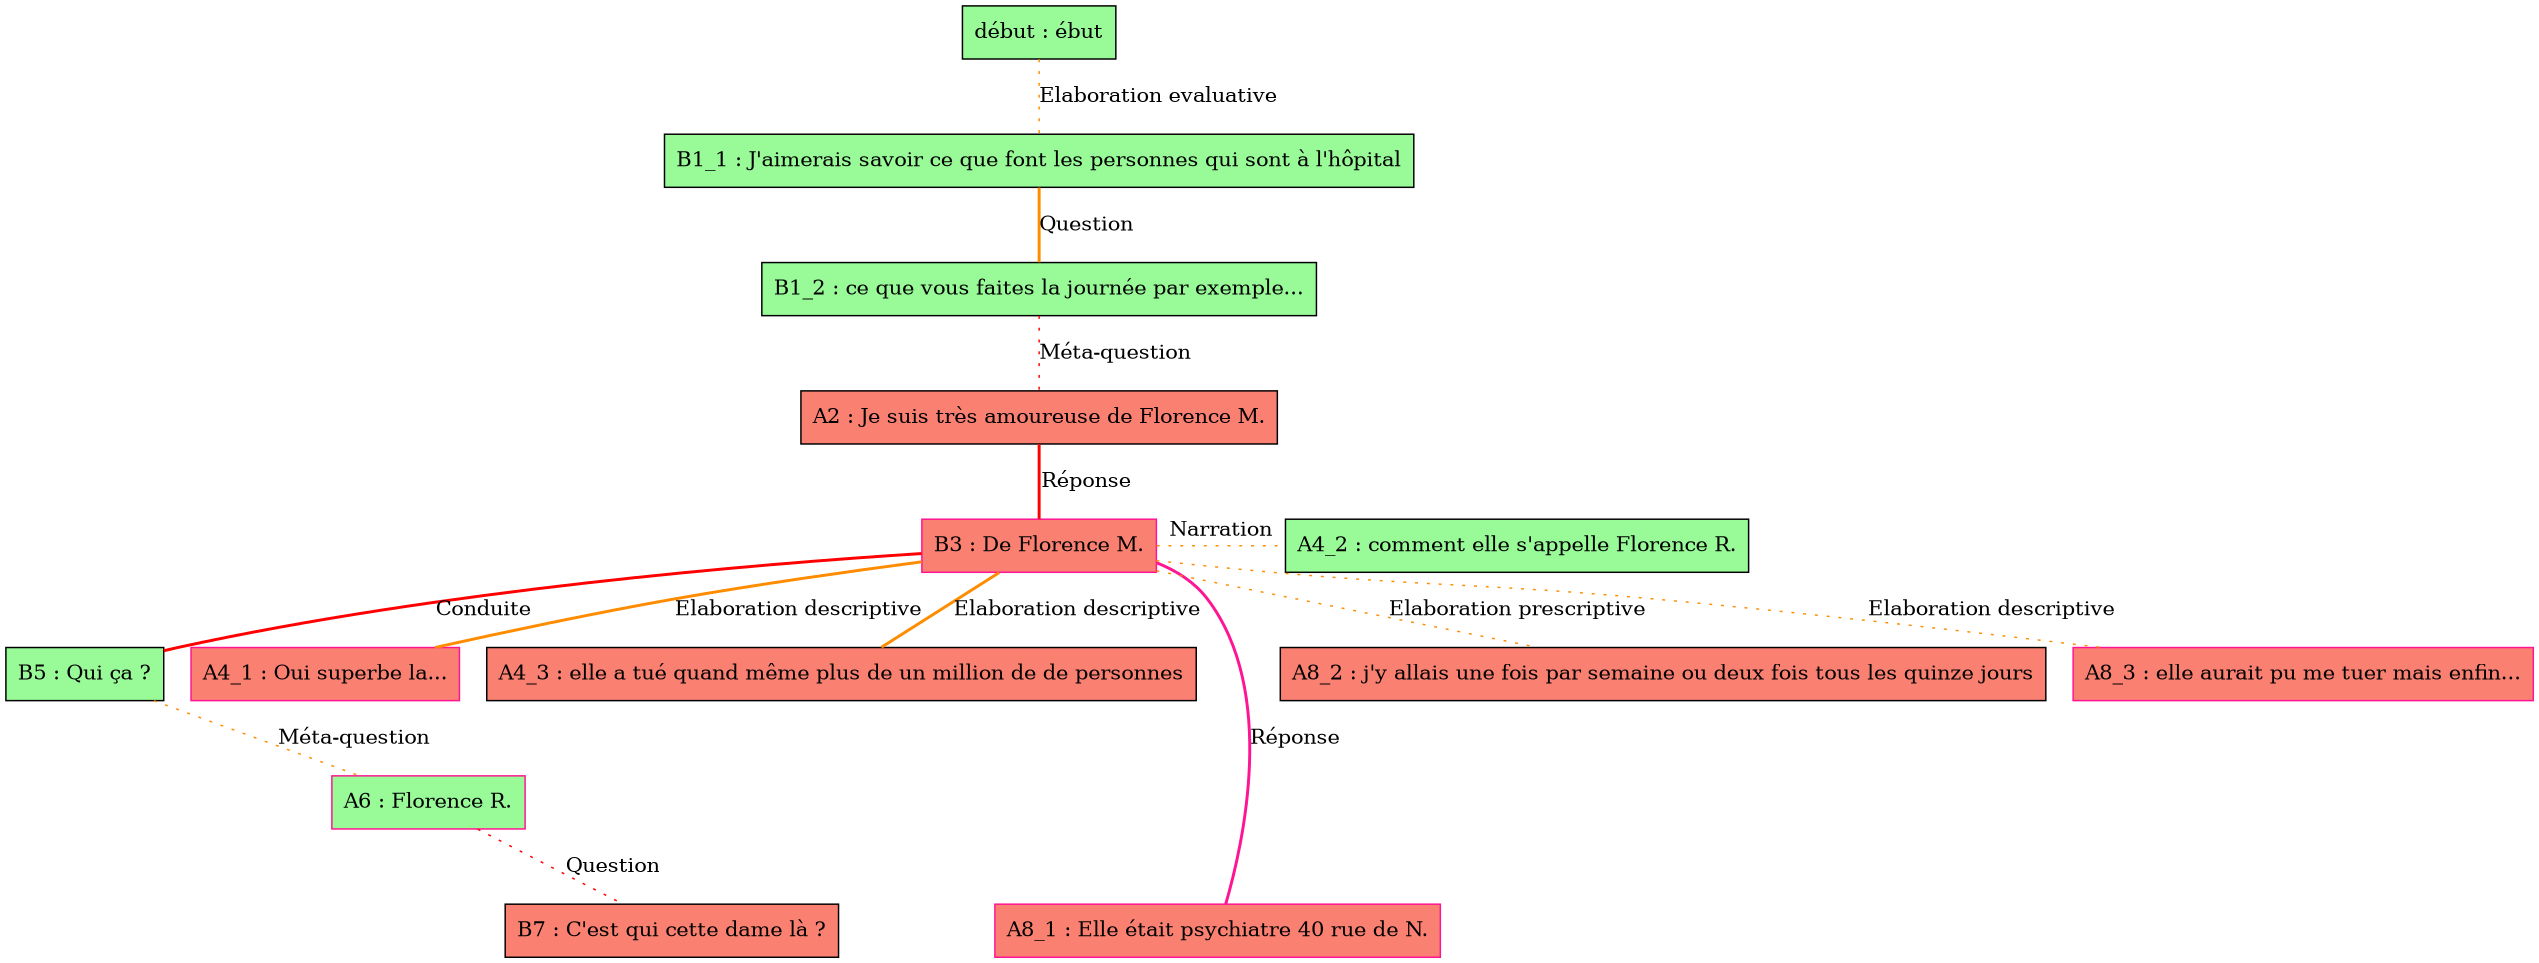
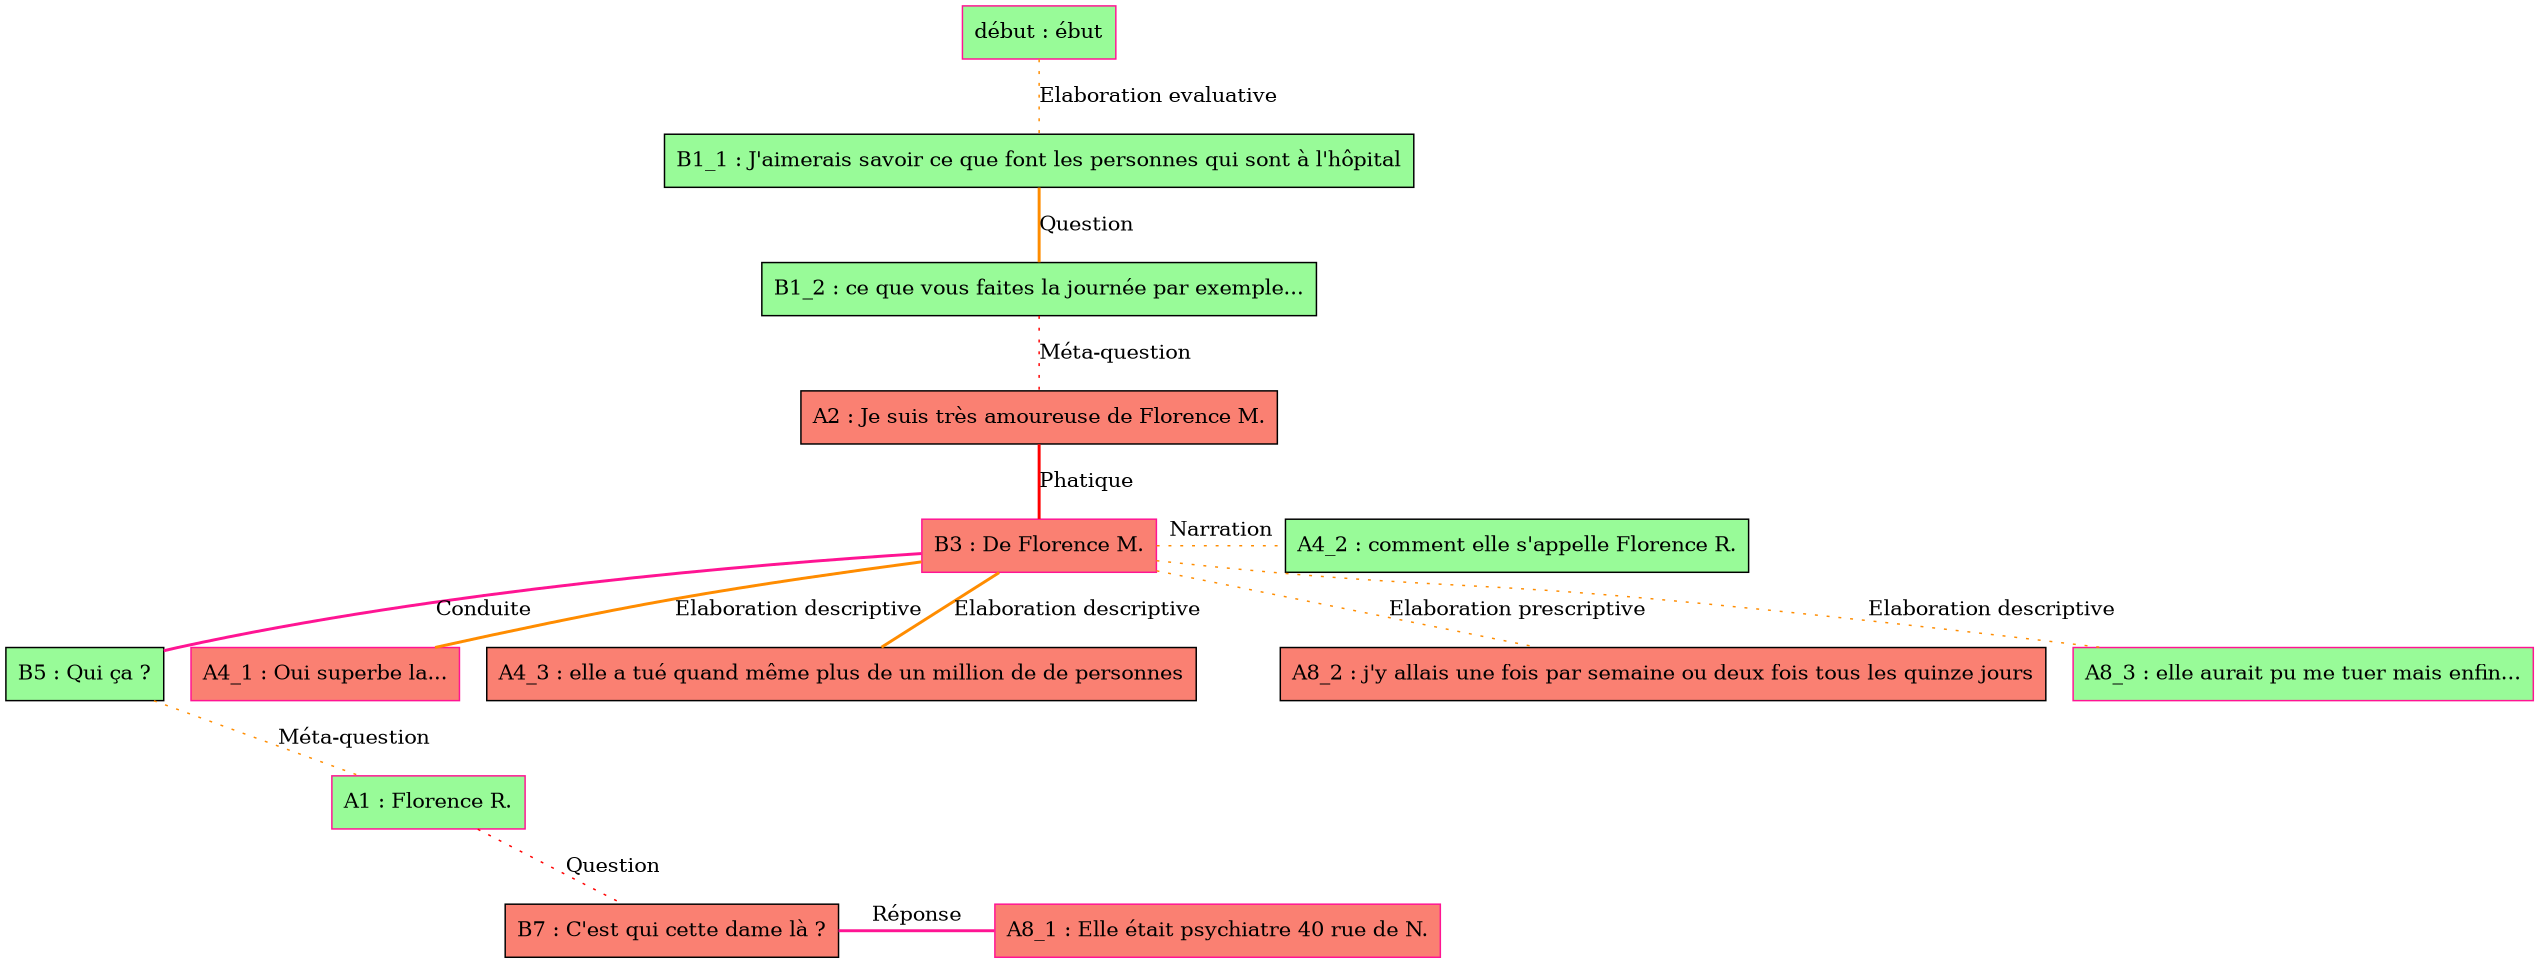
node "début : ébut": color black -> deeppink
edge "A2 : Je suis très amoureuse de Florence M." -- "B3 : De Florence M.": label "Réponse" -> "Phatique"
edge "B3 : De Florence M." -- "B5 : Qui ça ?": color red -> deeppink
node "A8_3 : elle aurait pu me tuer mais enfin...": fillcolor salmon -> palegreen
edge "B3 : De Florence M." -- "A8_1 : Elle était psychiatre 40 rue de N.": now "B7 : C'est qui cette dame là ?" -- "A8_1 : Elle était psychiatre 40 rue de N."
node "A6 : Florence R.": label "A6 : Florence R." -> "A1 : Florence R."
